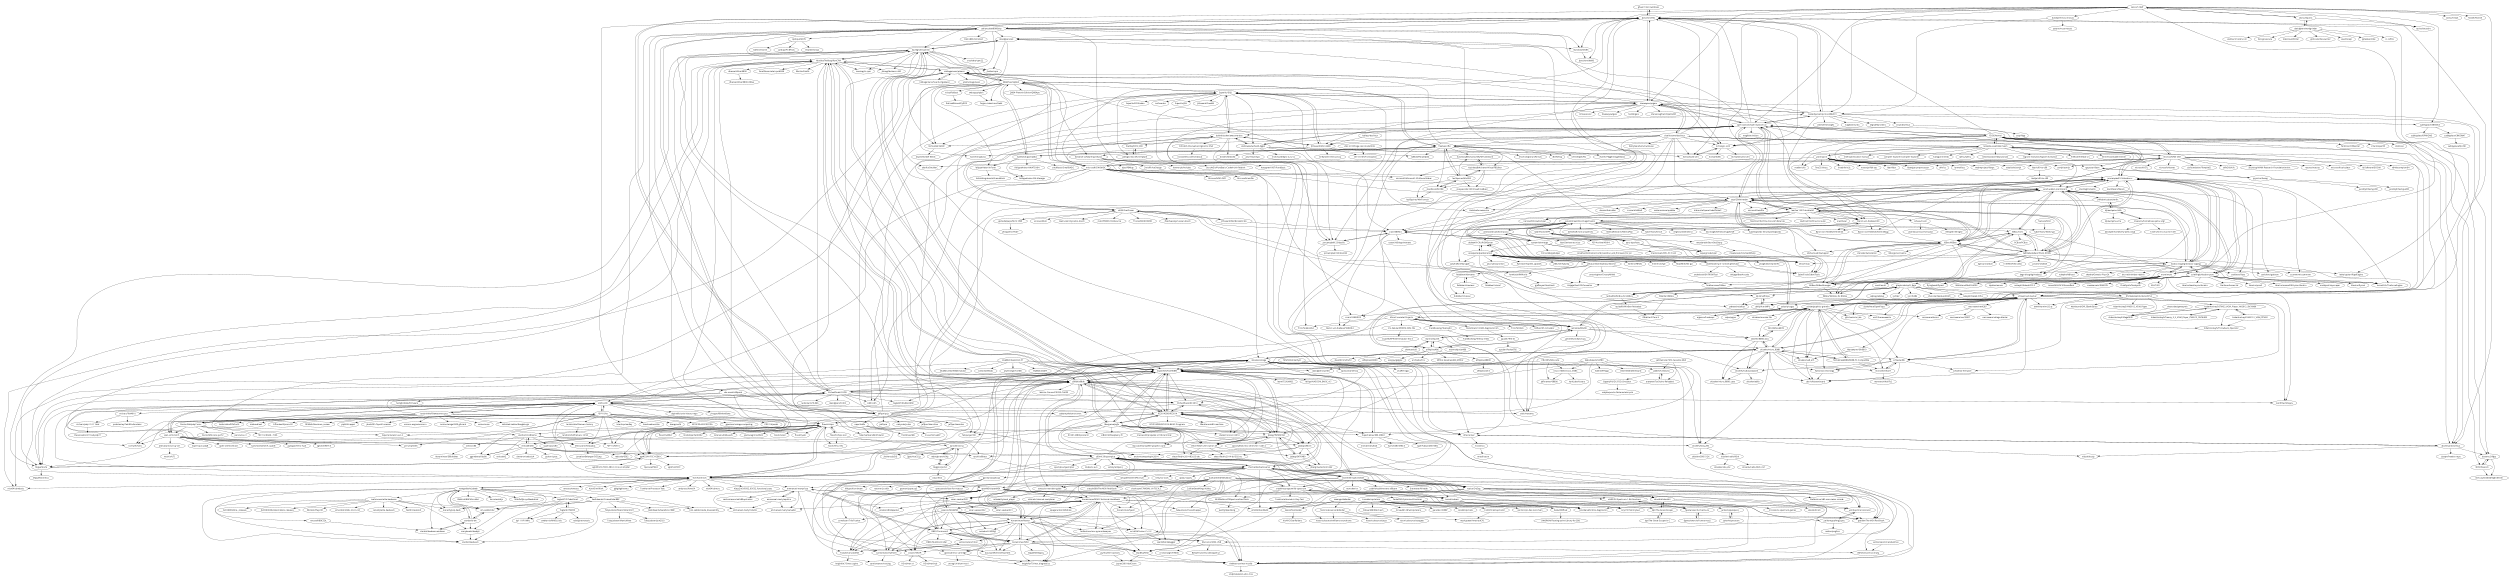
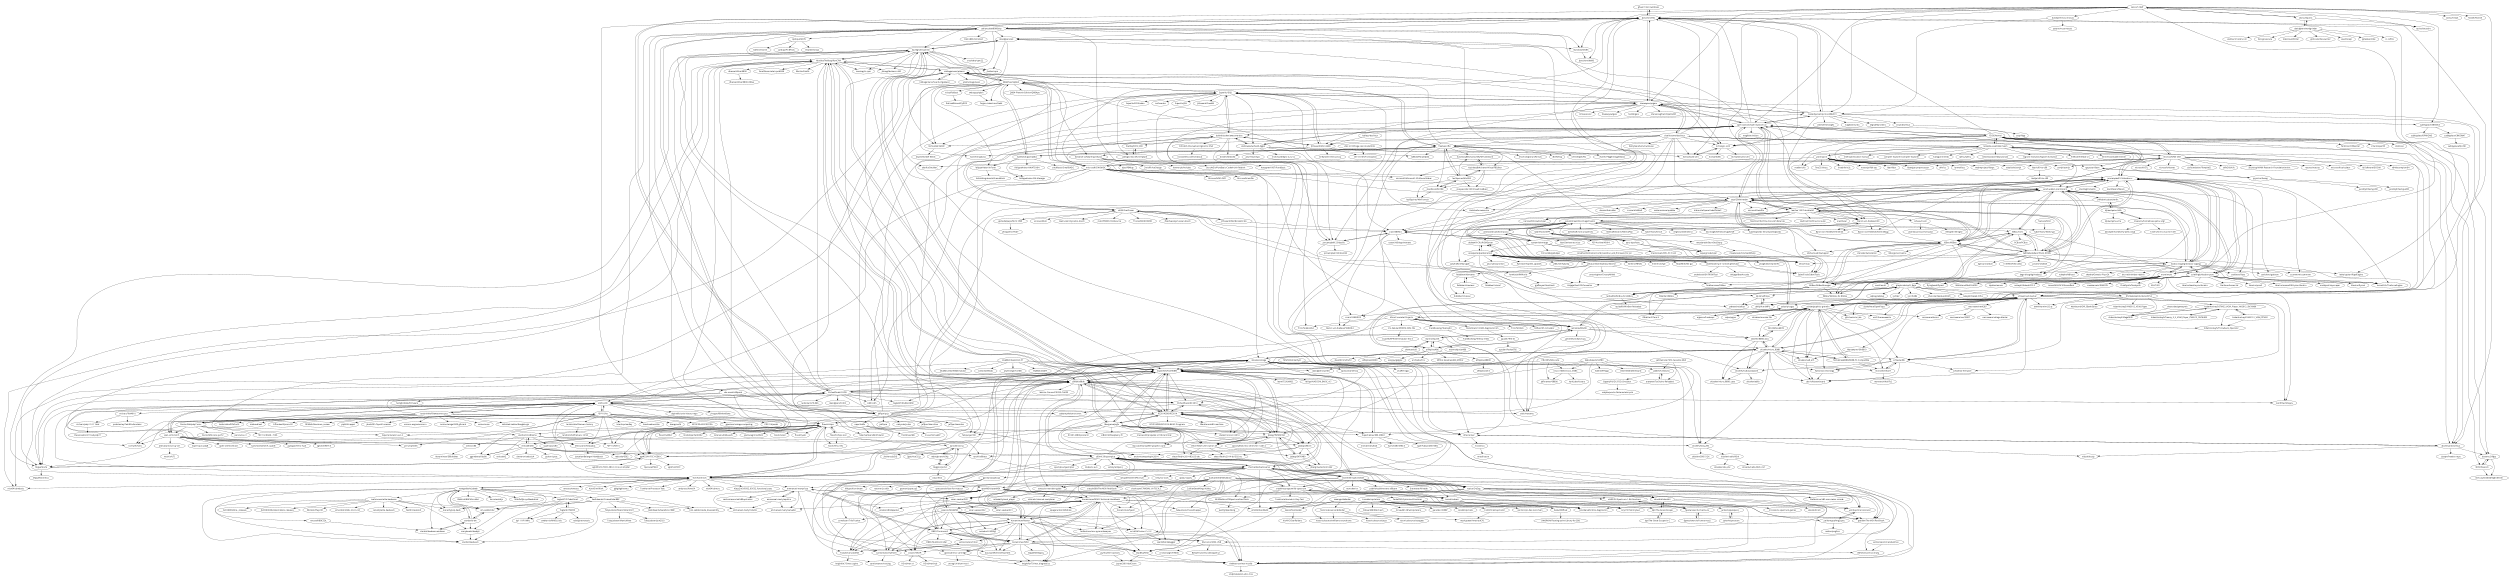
edge "laciba96/WinBox-Reloaded" -> "OBattler/PCem-X": now "86Box/86BoxManager" -> "OBattler/PCem-X"
node "JonathanBelanger/DECaxp": label "JonathanBelanger/DECaxp" -> "JonathanBelanger/Handbook"
